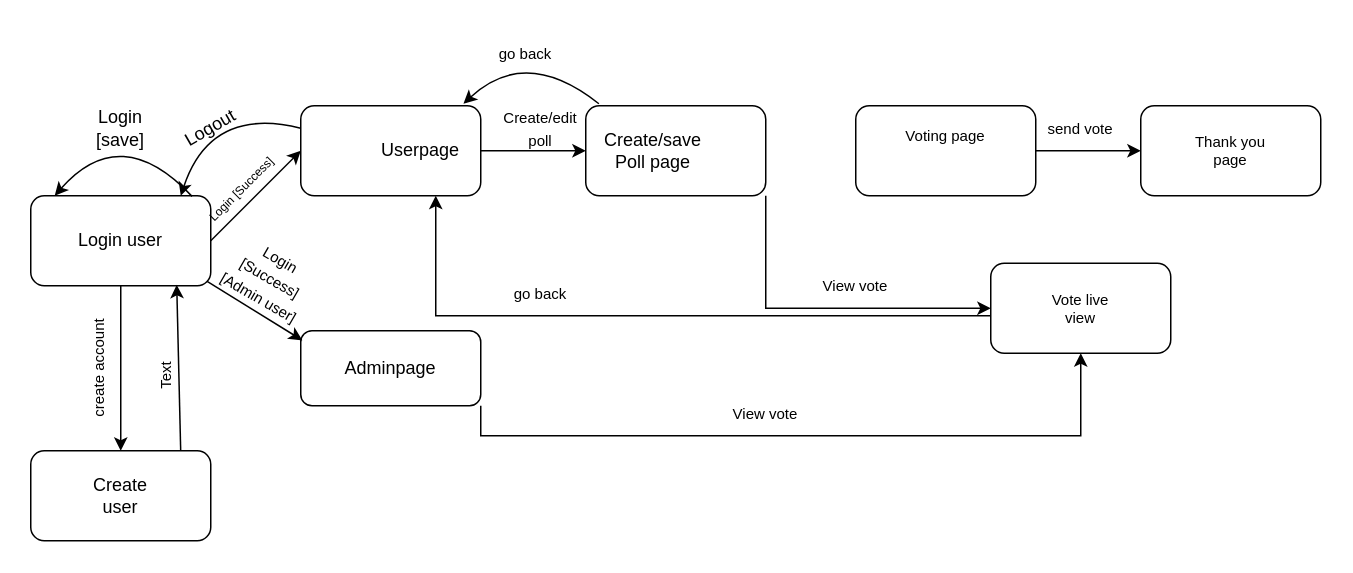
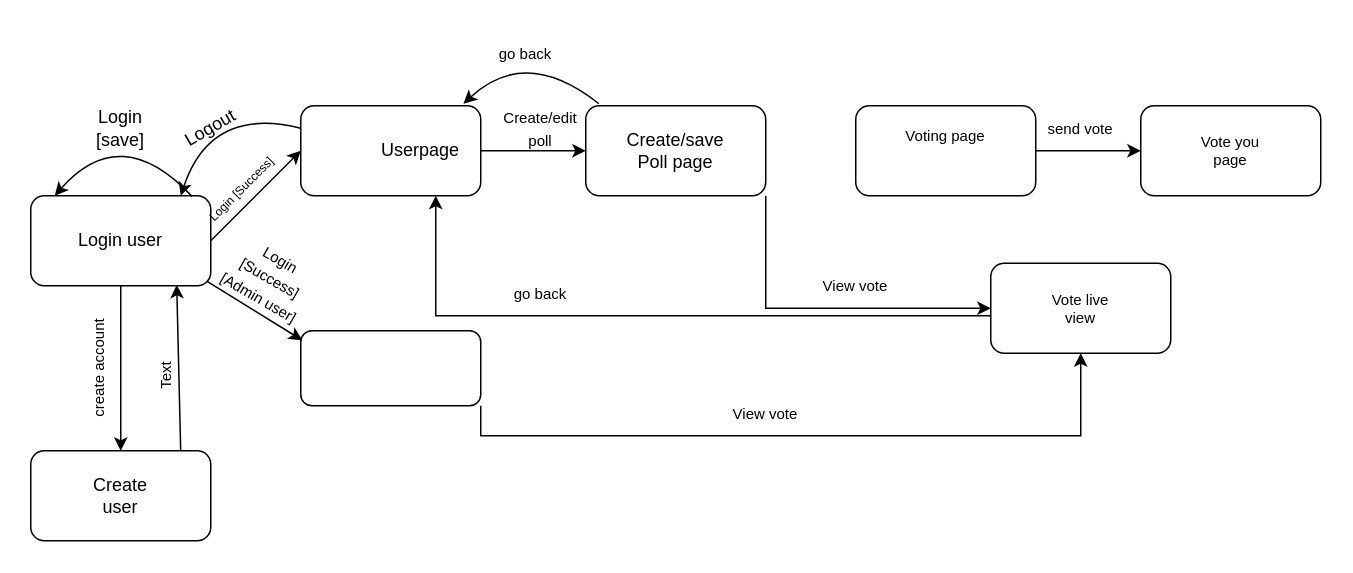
node "Create/save Poll page": moved (653, 151) -> (676, 151)
node "Thank you page": label "Thank you page" -> "Vote you page"
node "Adminpage": removed
